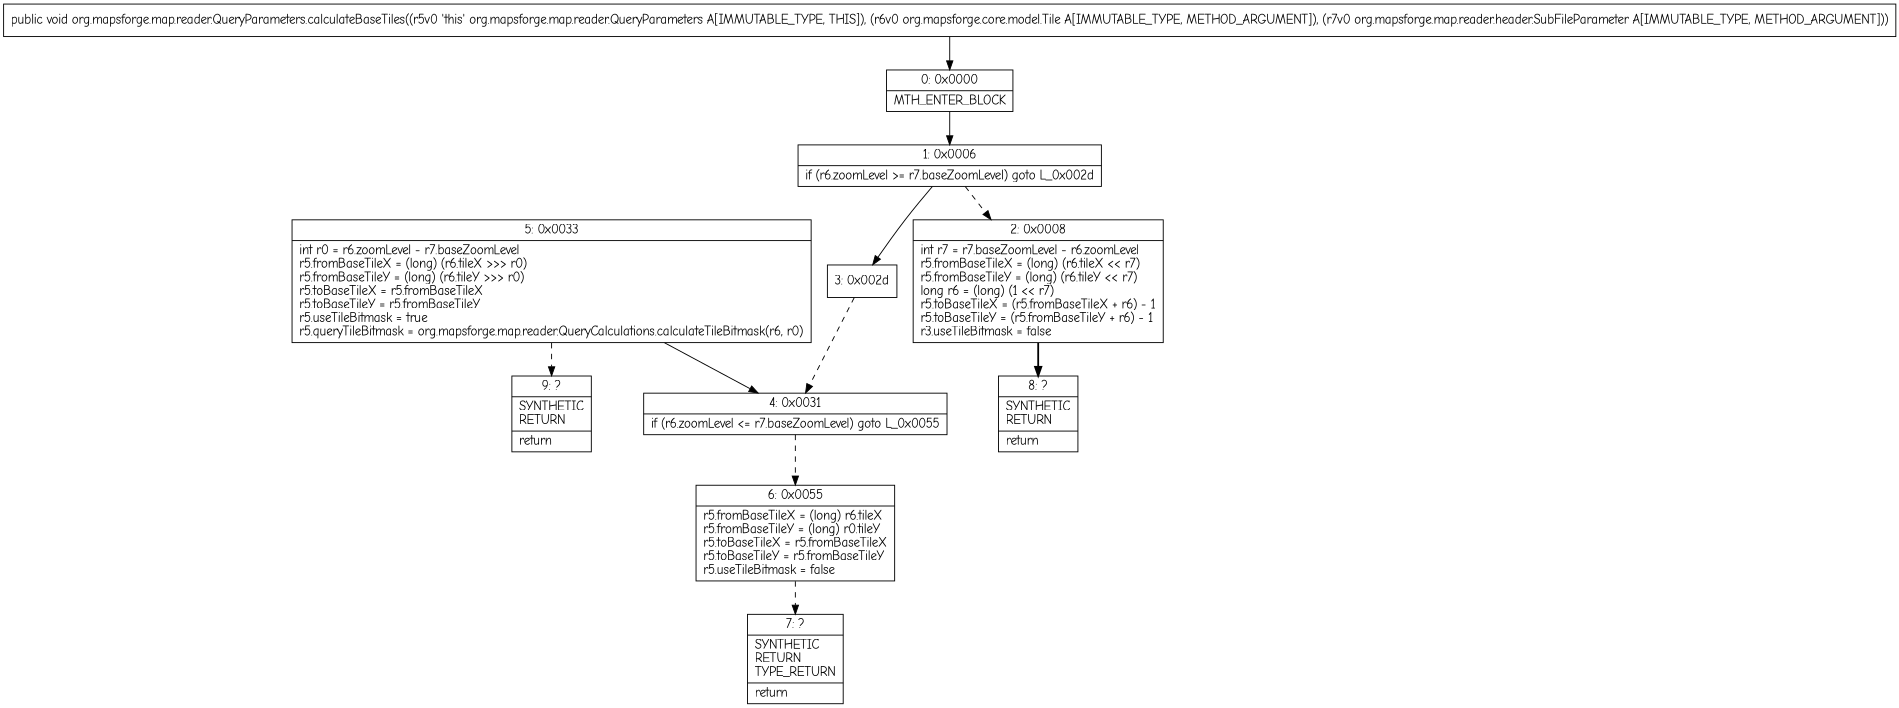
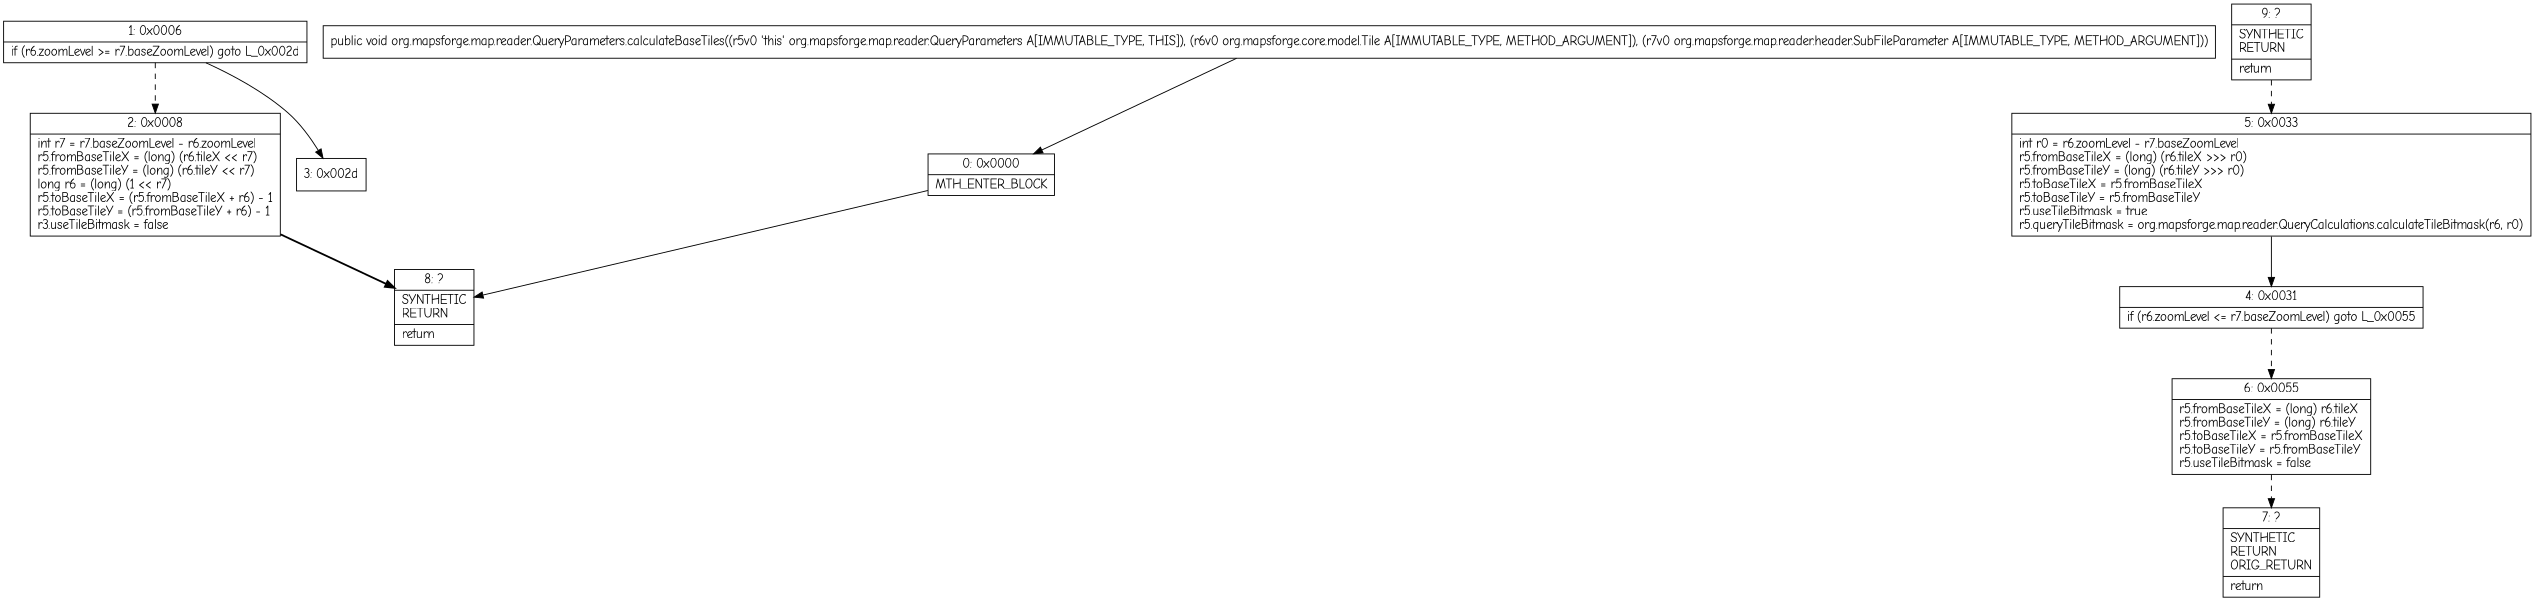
edge "0: 0x0000" -> "1: 0x0006": now "0: 0x0000" -> "8: ?"
edge "3: 0x002d" -> "4: 0x0031": removed
edge "5: 0x0033" -> "9: ?": reversed
node "6: 0x0055": text "r5.fromBaseTileY = (long) r0.tileY" -> "r5.fromBaseTileY = (long) r6.tileY"
node "7: ?": text "TYPE_RETURN" -> "ORIG_RETURN"
